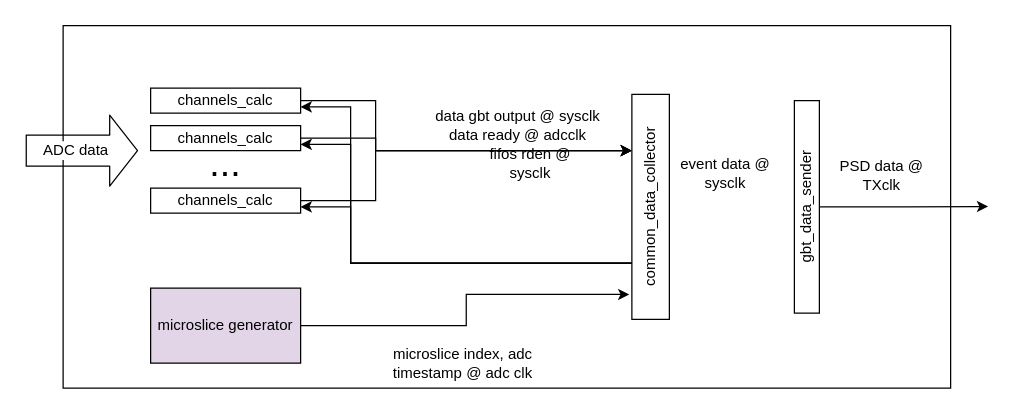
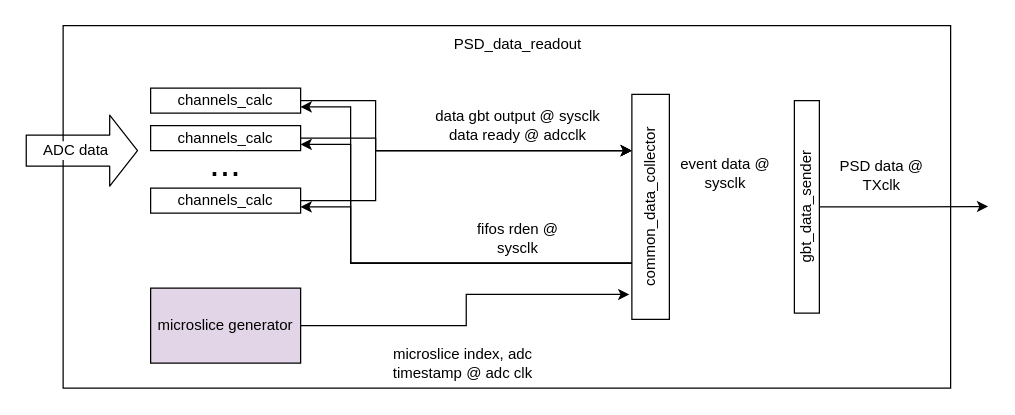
node "PSD_data_readout": added
node "fifos rden @ sysclk": moved (531, 163) -> (518, 238)
